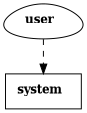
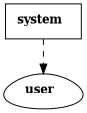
edge "user" -> "system": reversed
